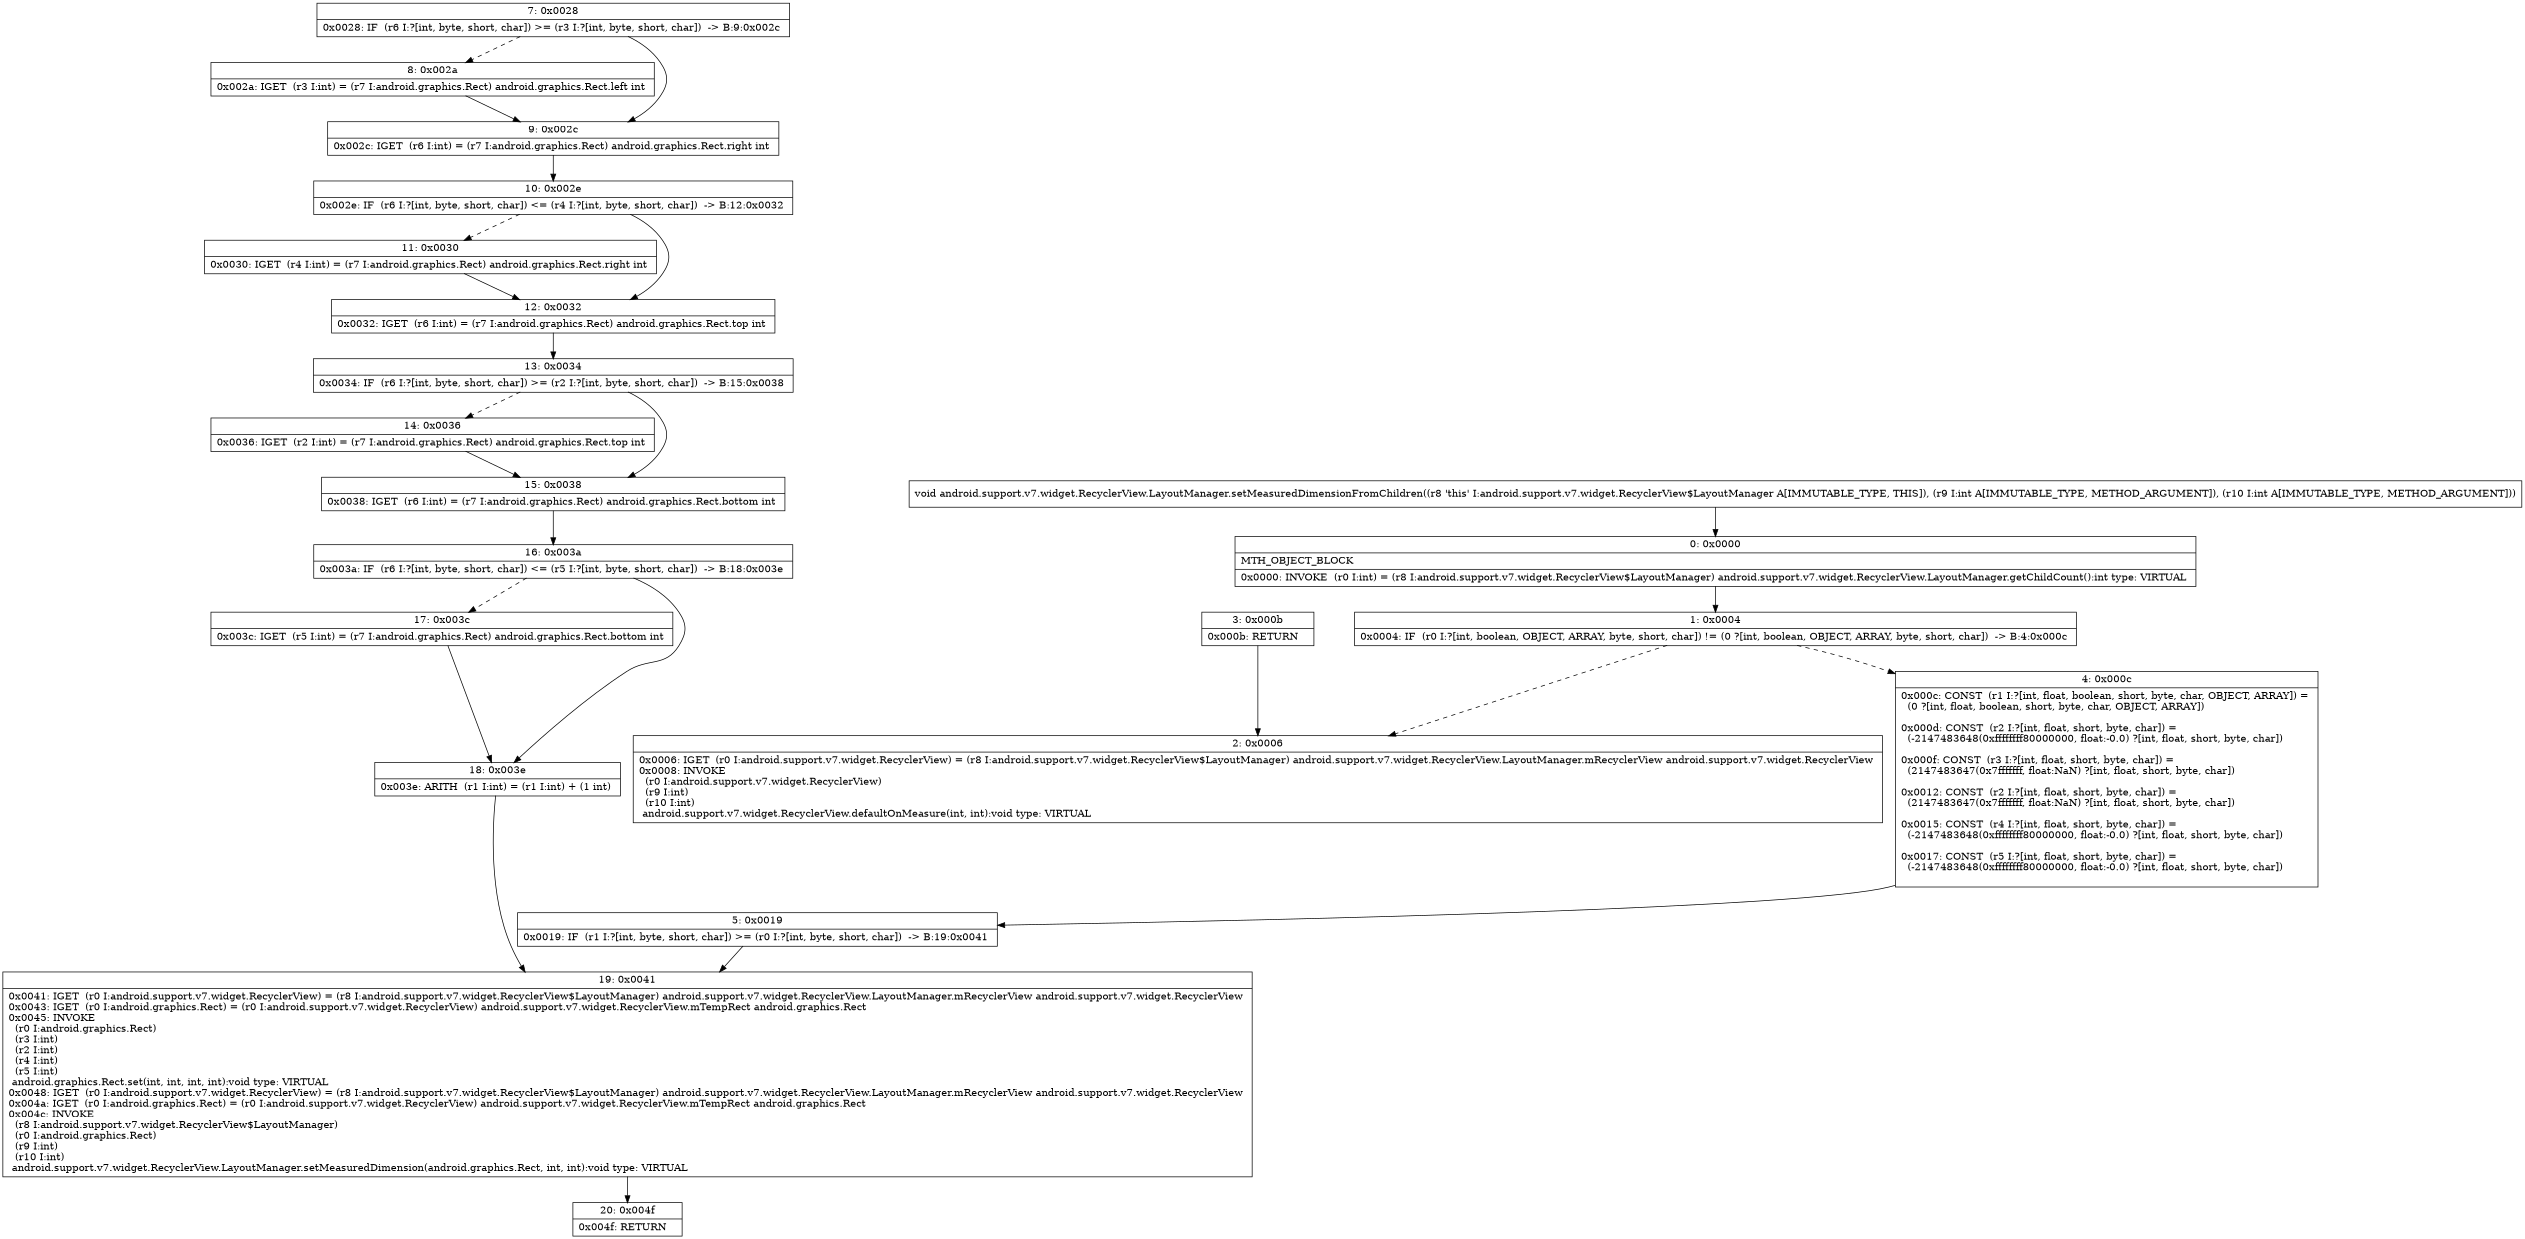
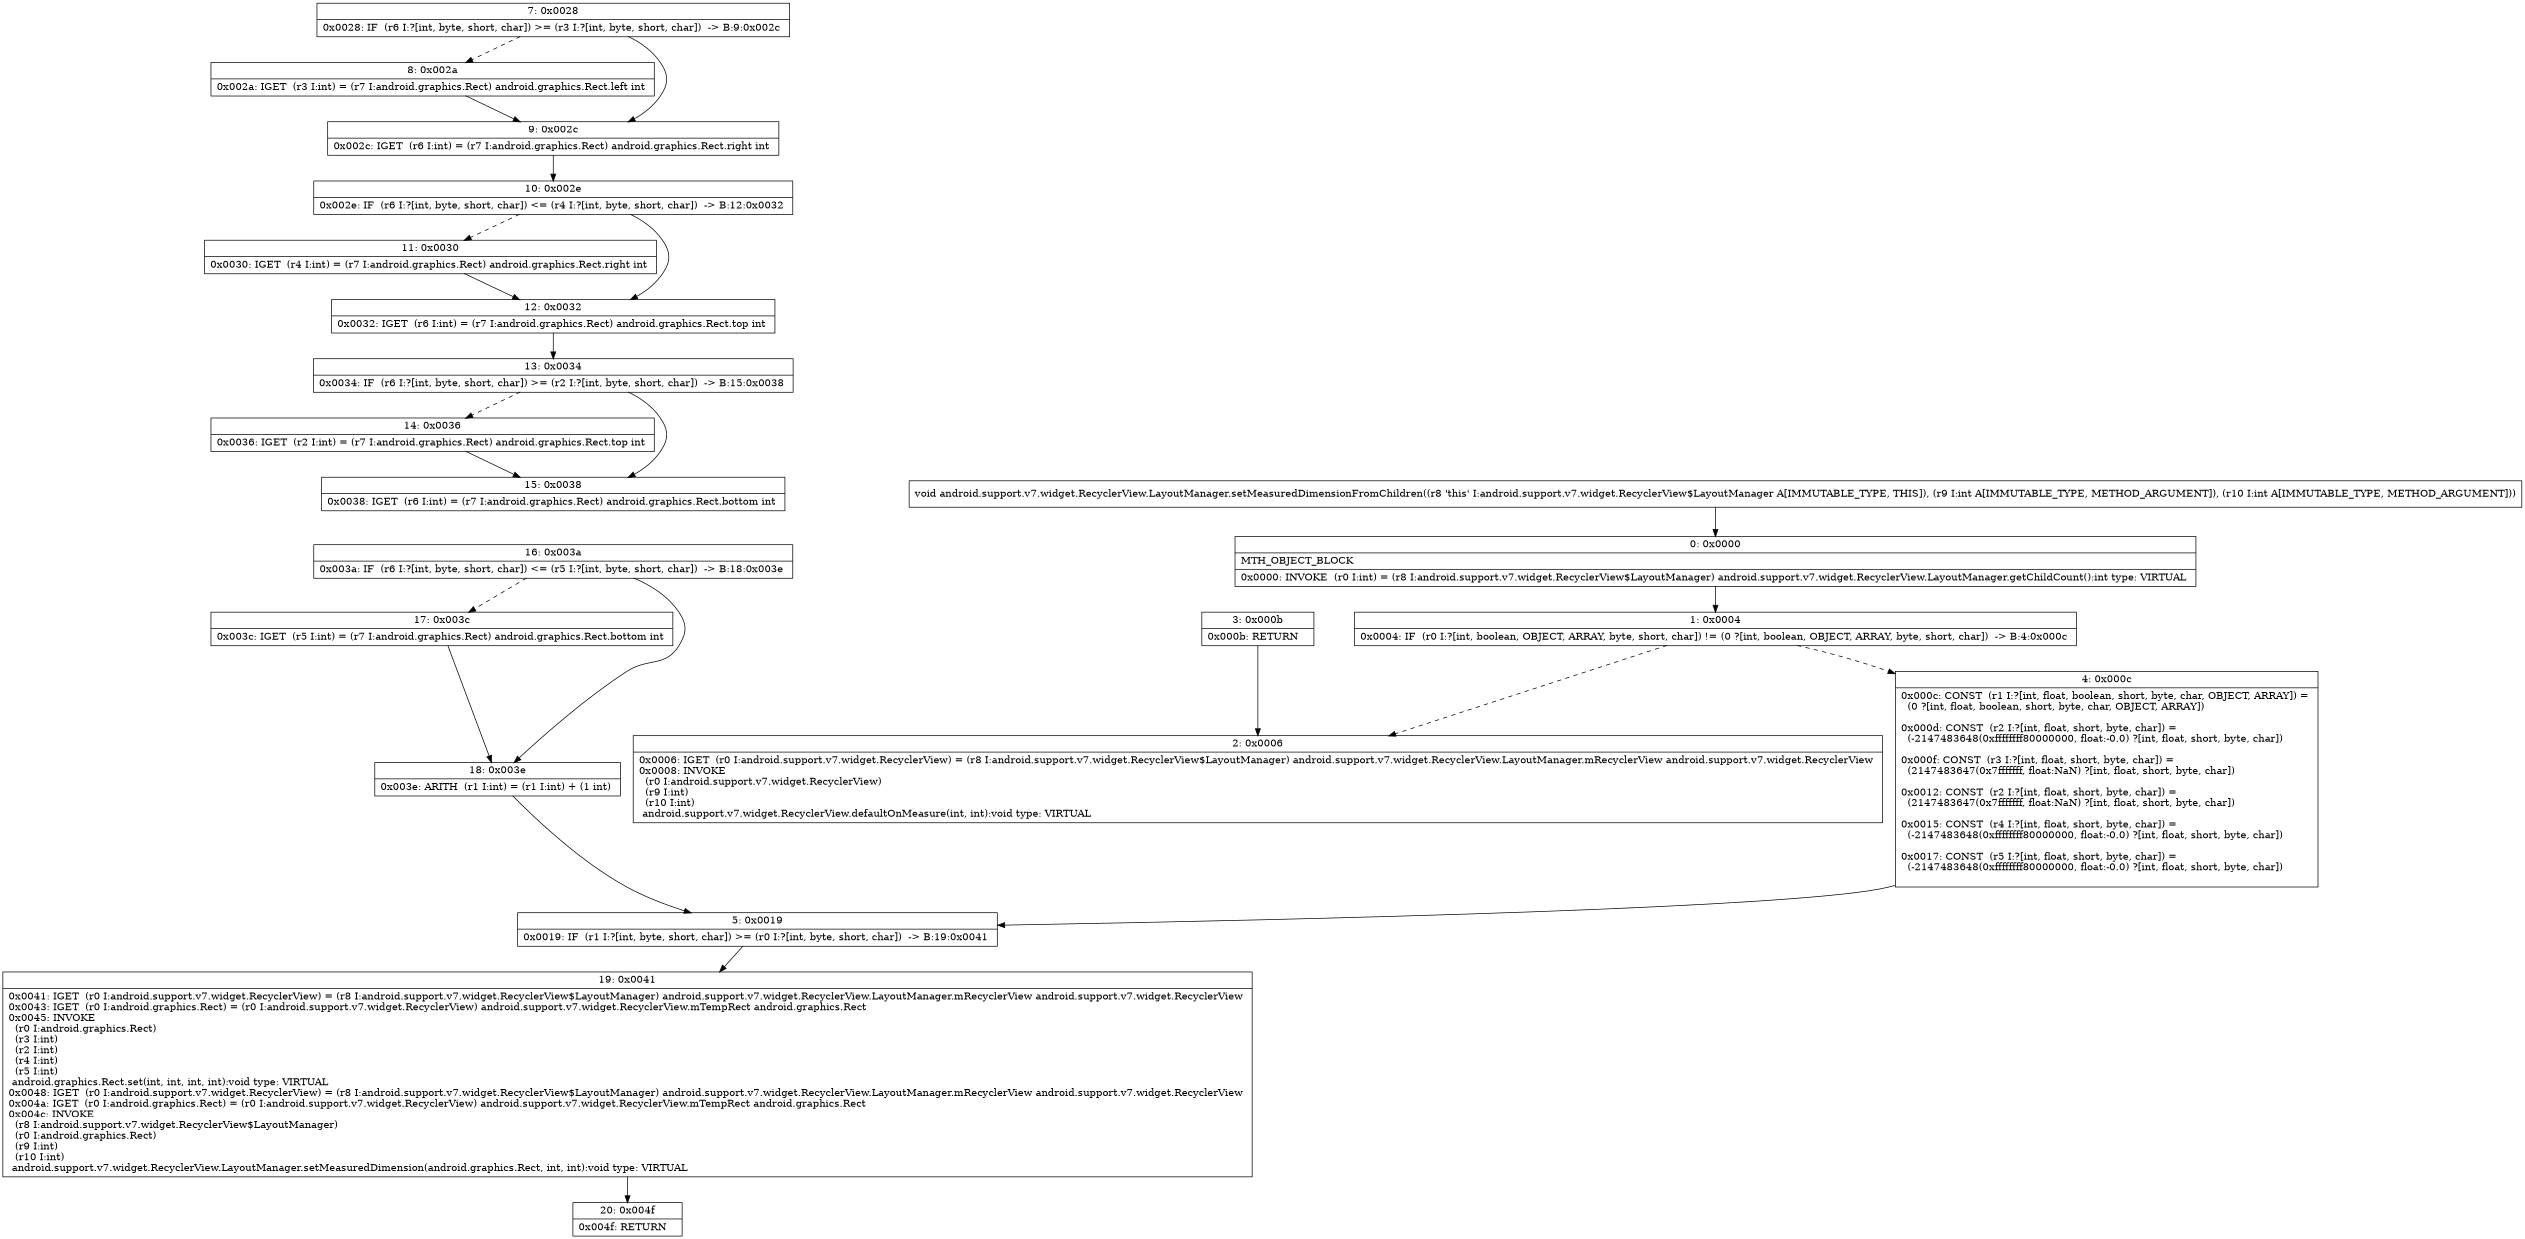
edge "15: 0x0038" -> "16: 0x003a": removed
edge "18: 0x003e" -> "19: 0x0041": now "18: 0x003e" -> "5: 0x0019"
